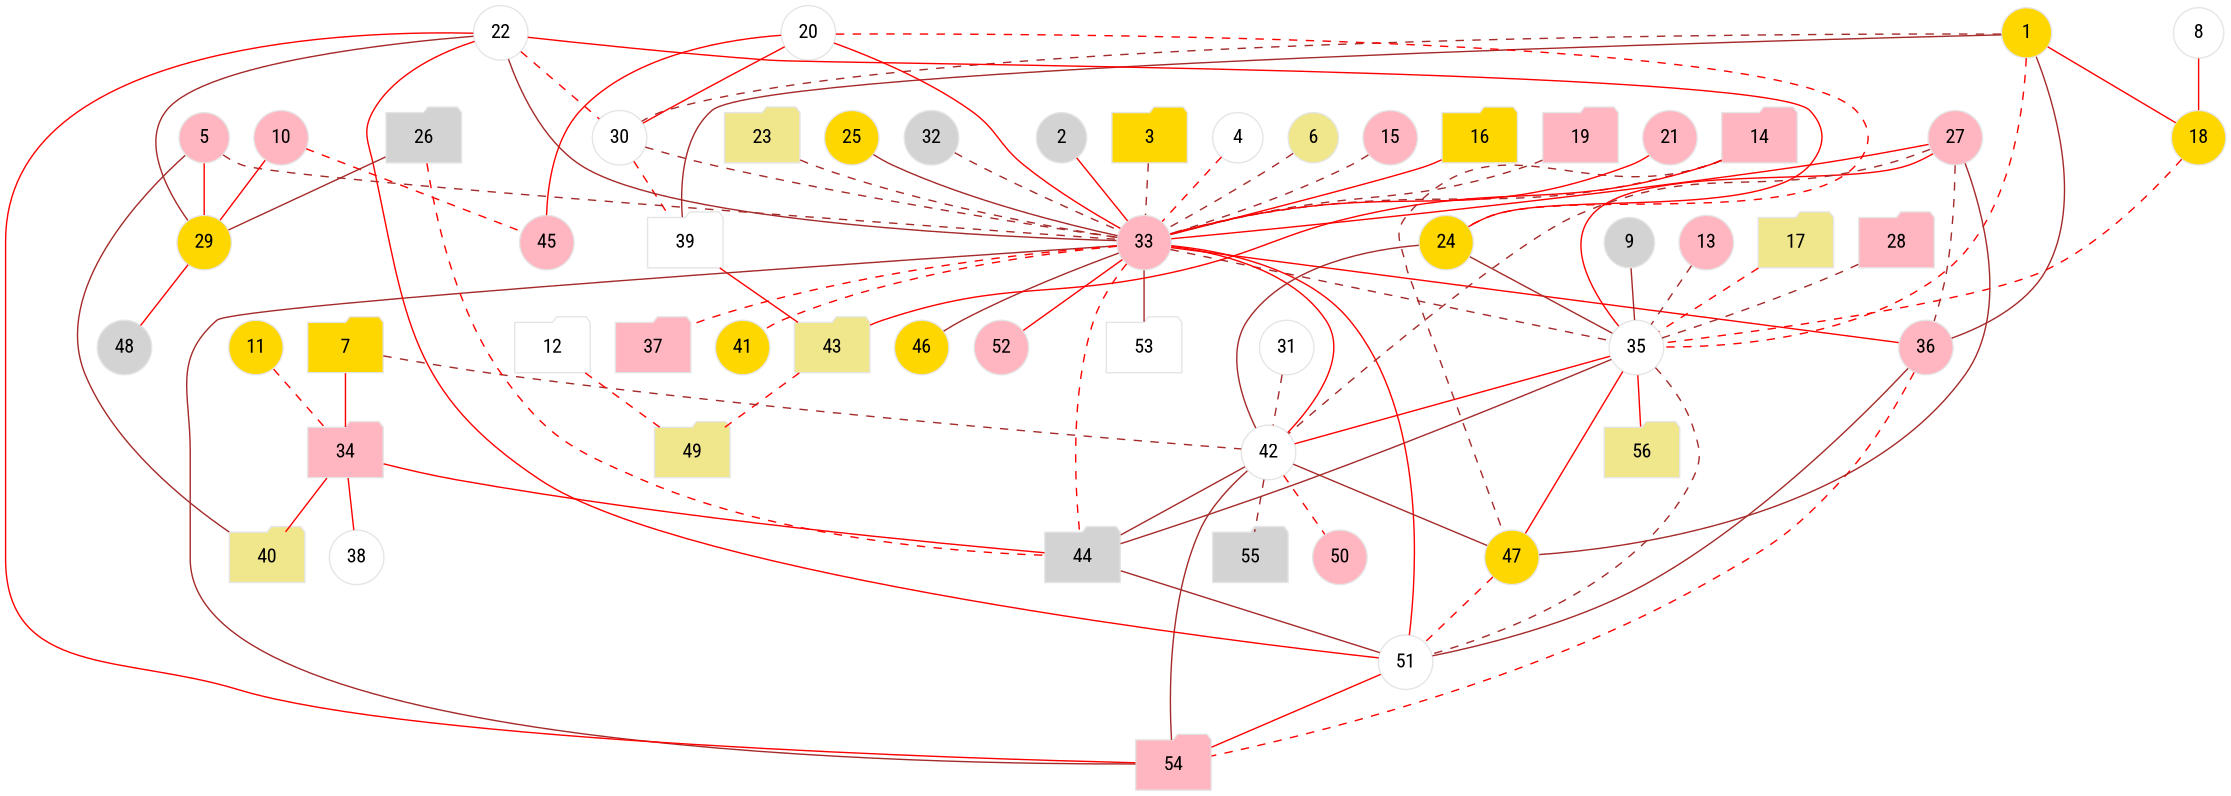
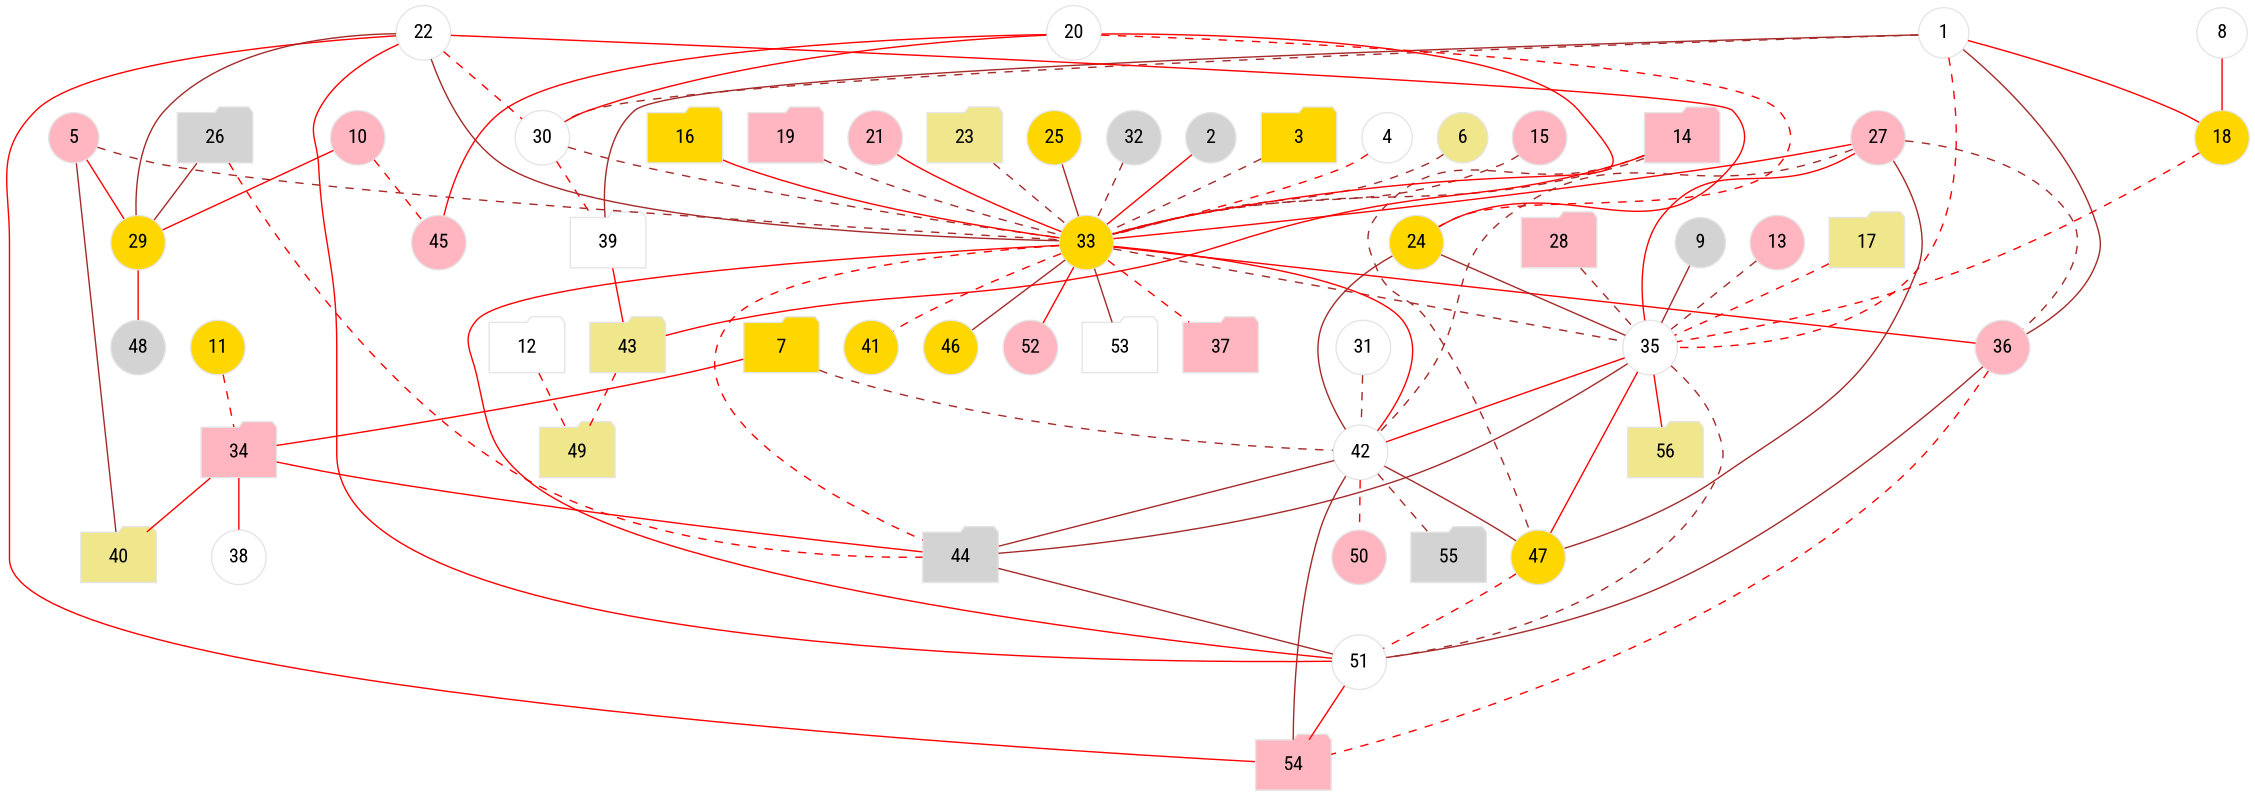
node "1": fillcolor gold -> white
node "33": fillcolor lightpink -> gold
edge "33" -- "54": removed
